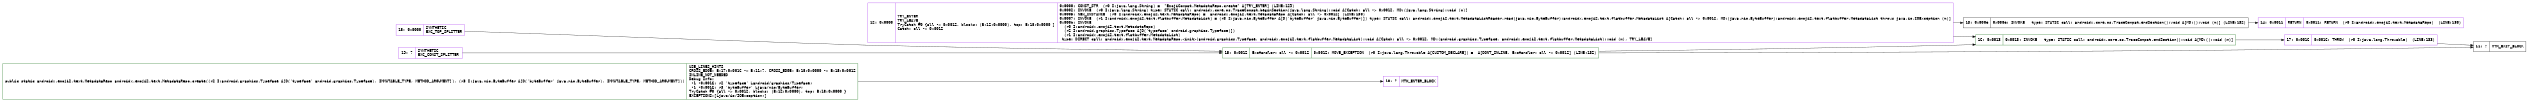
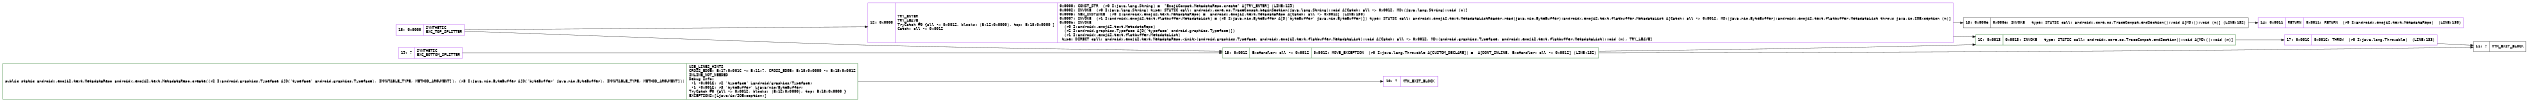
edge "18: 0x0000" -> "12: 0x0000": added
node "19: ?": text "EXC_CONST_SPLITTER" -> "EXC_BOTTOM_SPLITTER"
node "10: ?": text "MTH_ENTER_BLOCK" -> "MTH_EXIT_BLOCK"
